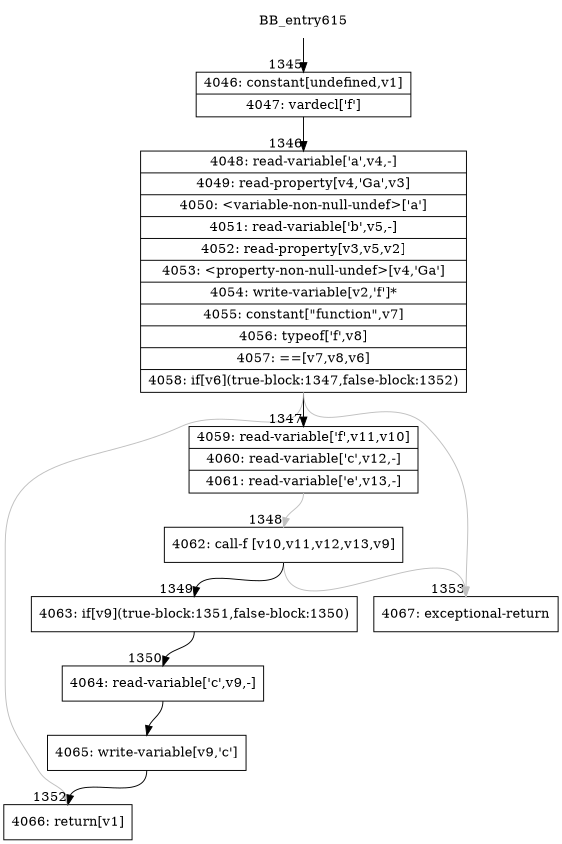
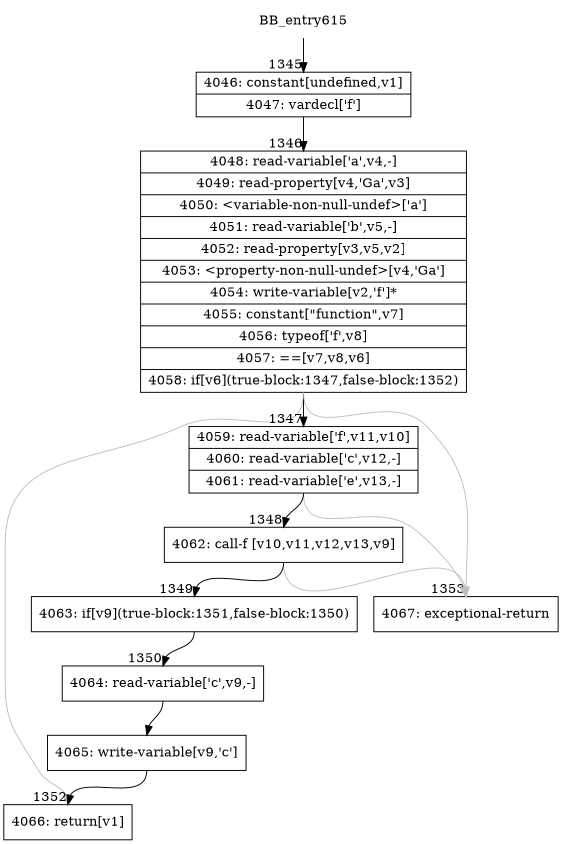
edge "4059: read-variable['f',v11,v10]" -> "4062: call-f [v10,v11,v12,v13,v9]": color gray -> black
edge "4059: read-variable['f',v11,v10]" -> "4067: exceptional-return": added
